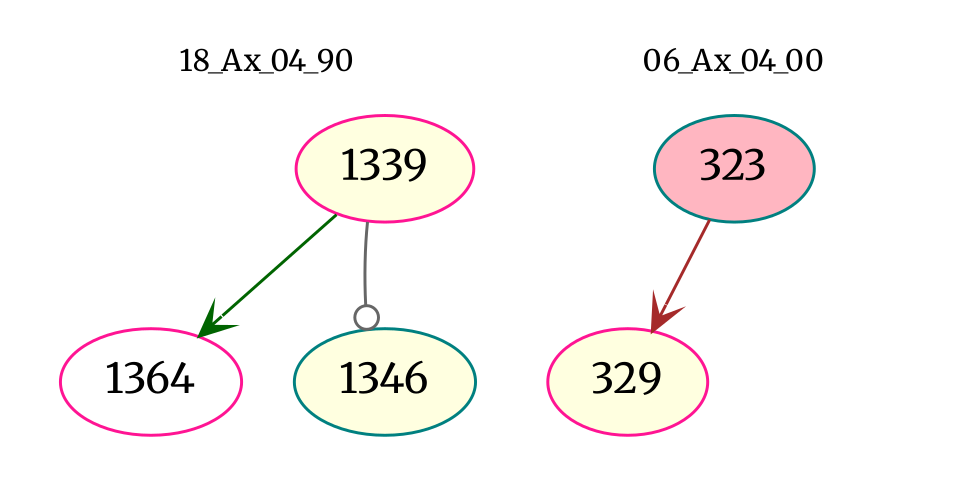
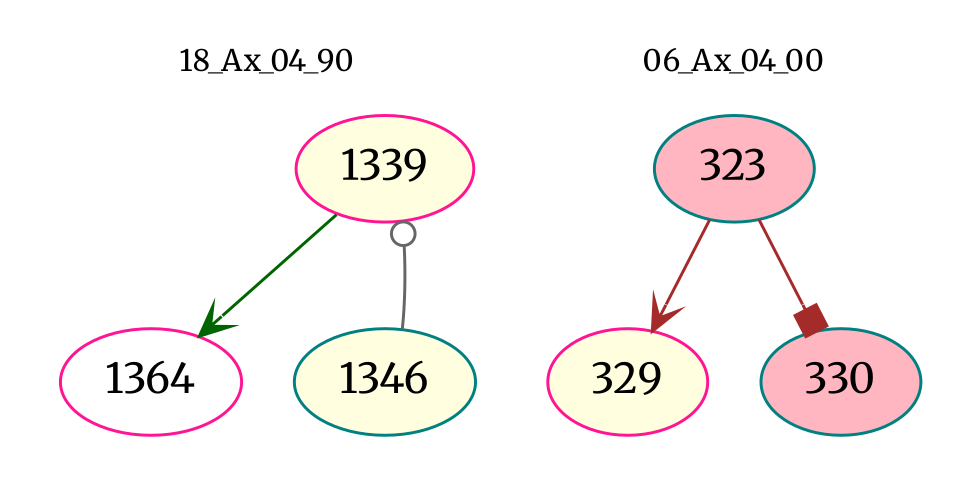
edge "1339" -> "1346": reversed
node "330": added
